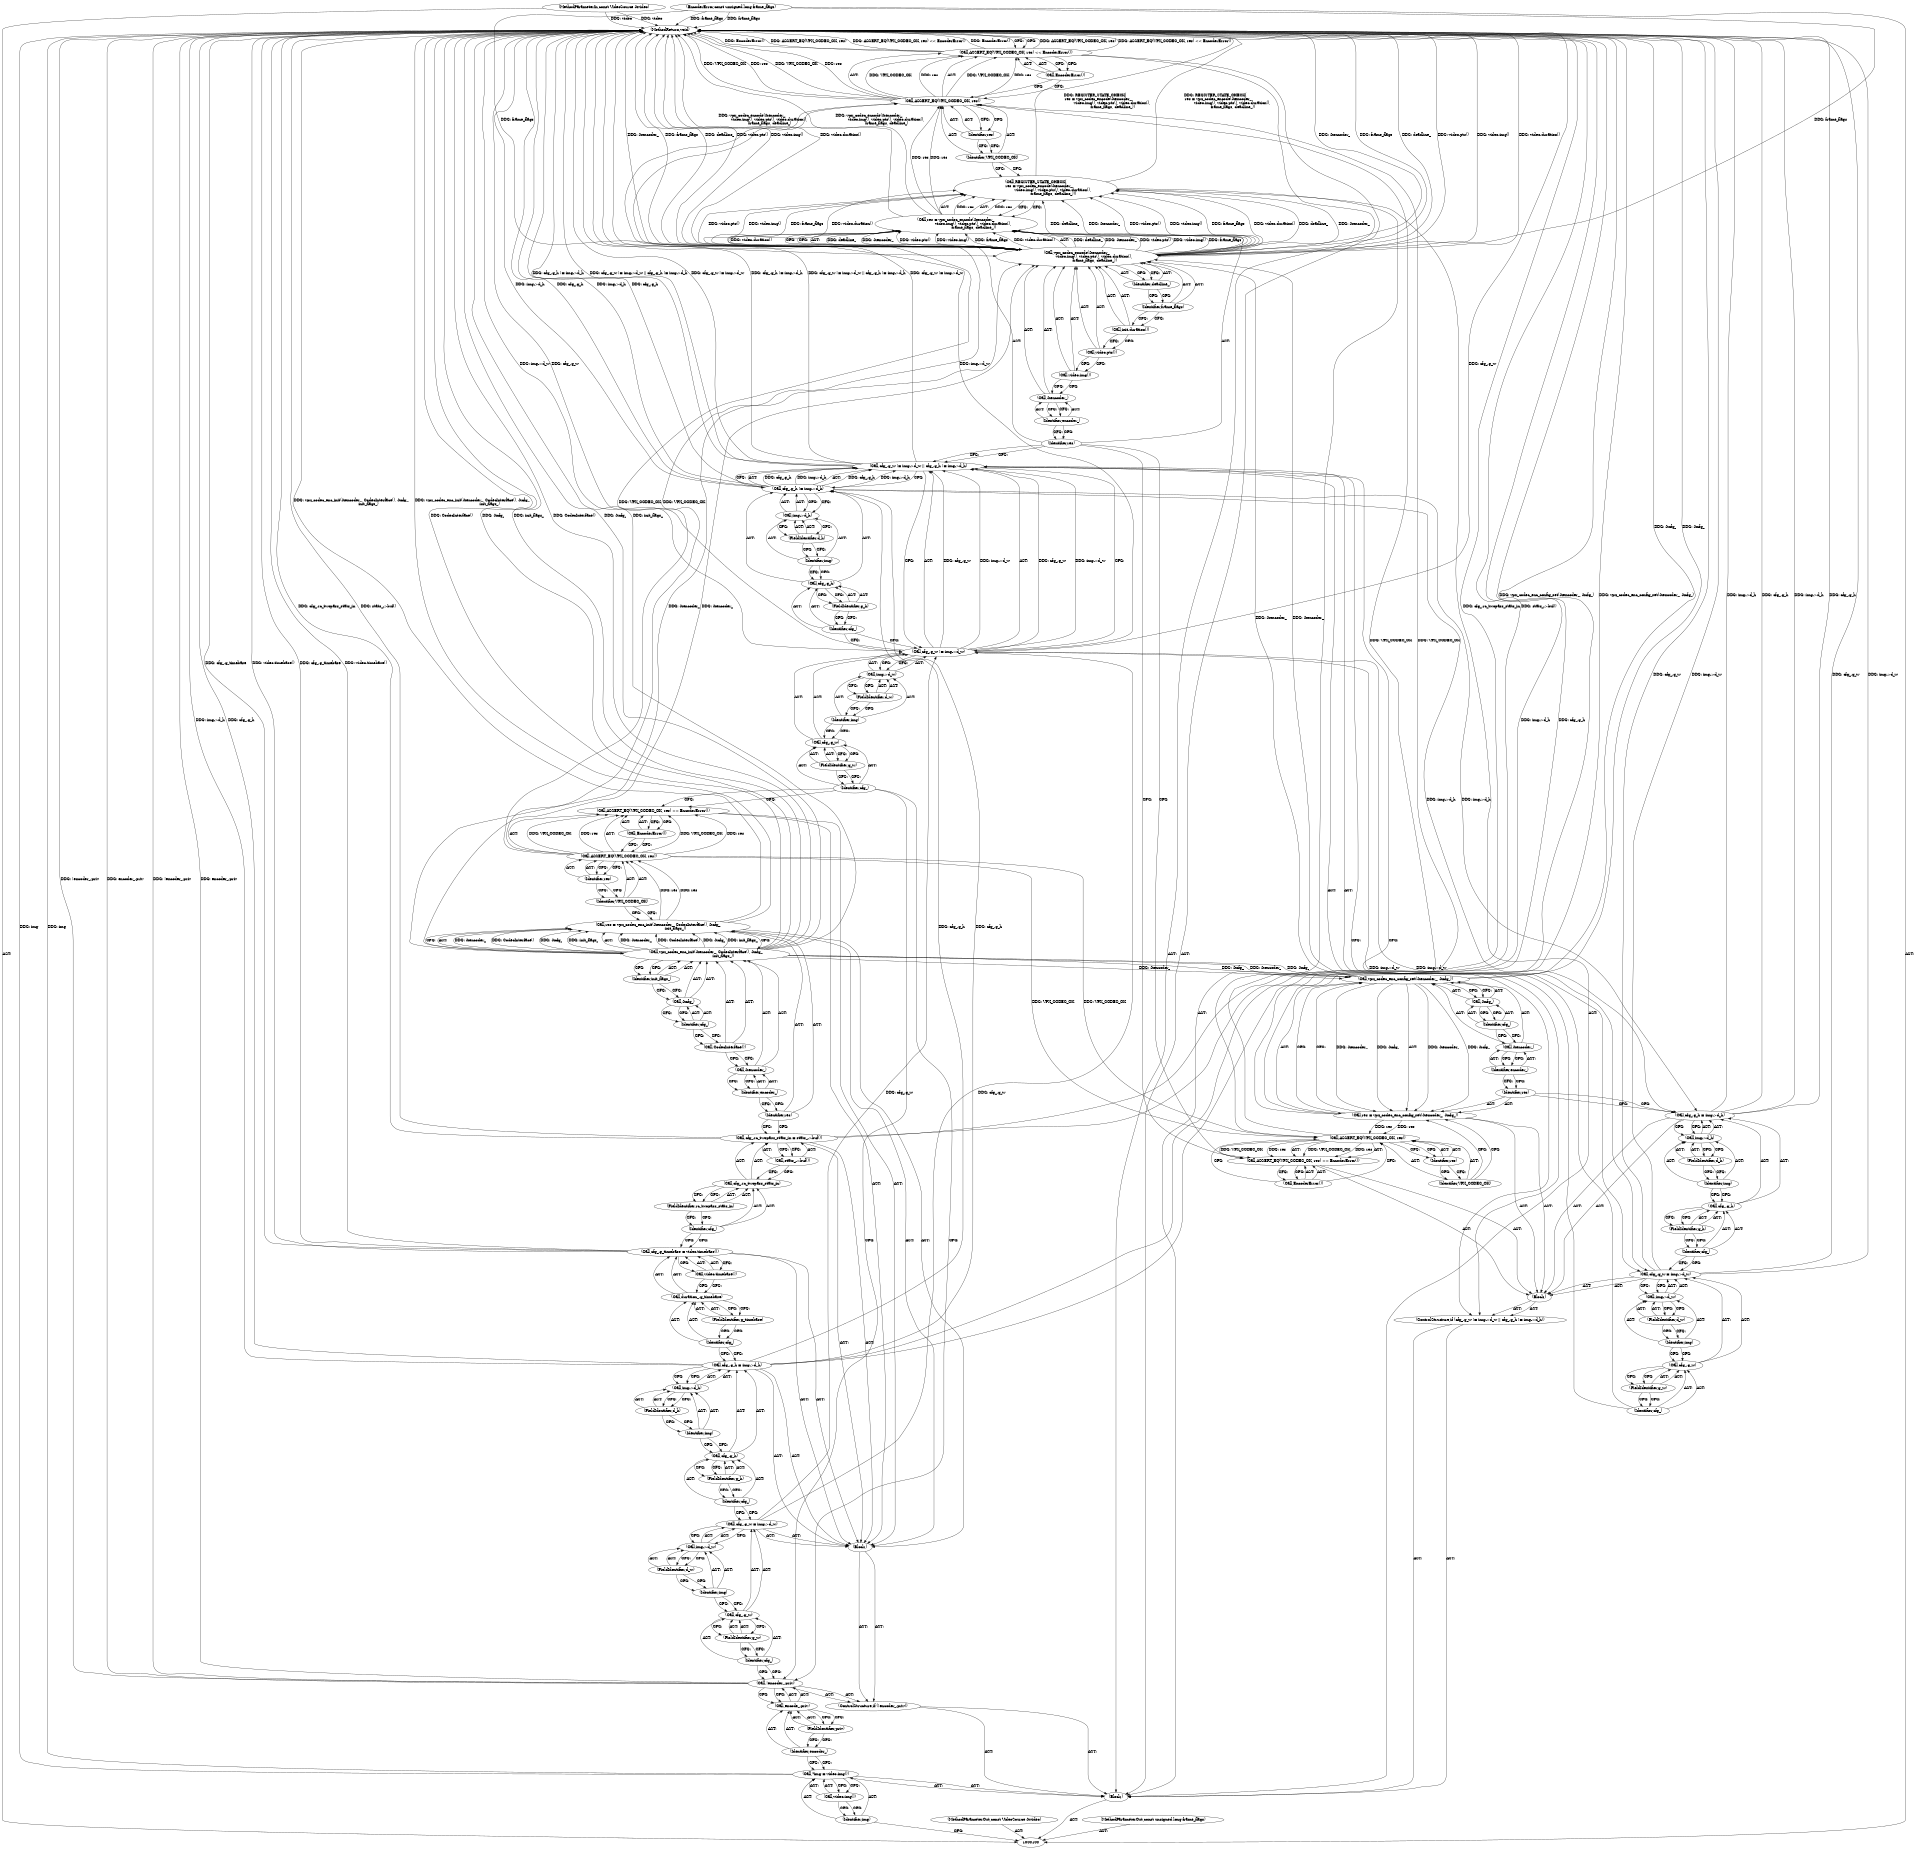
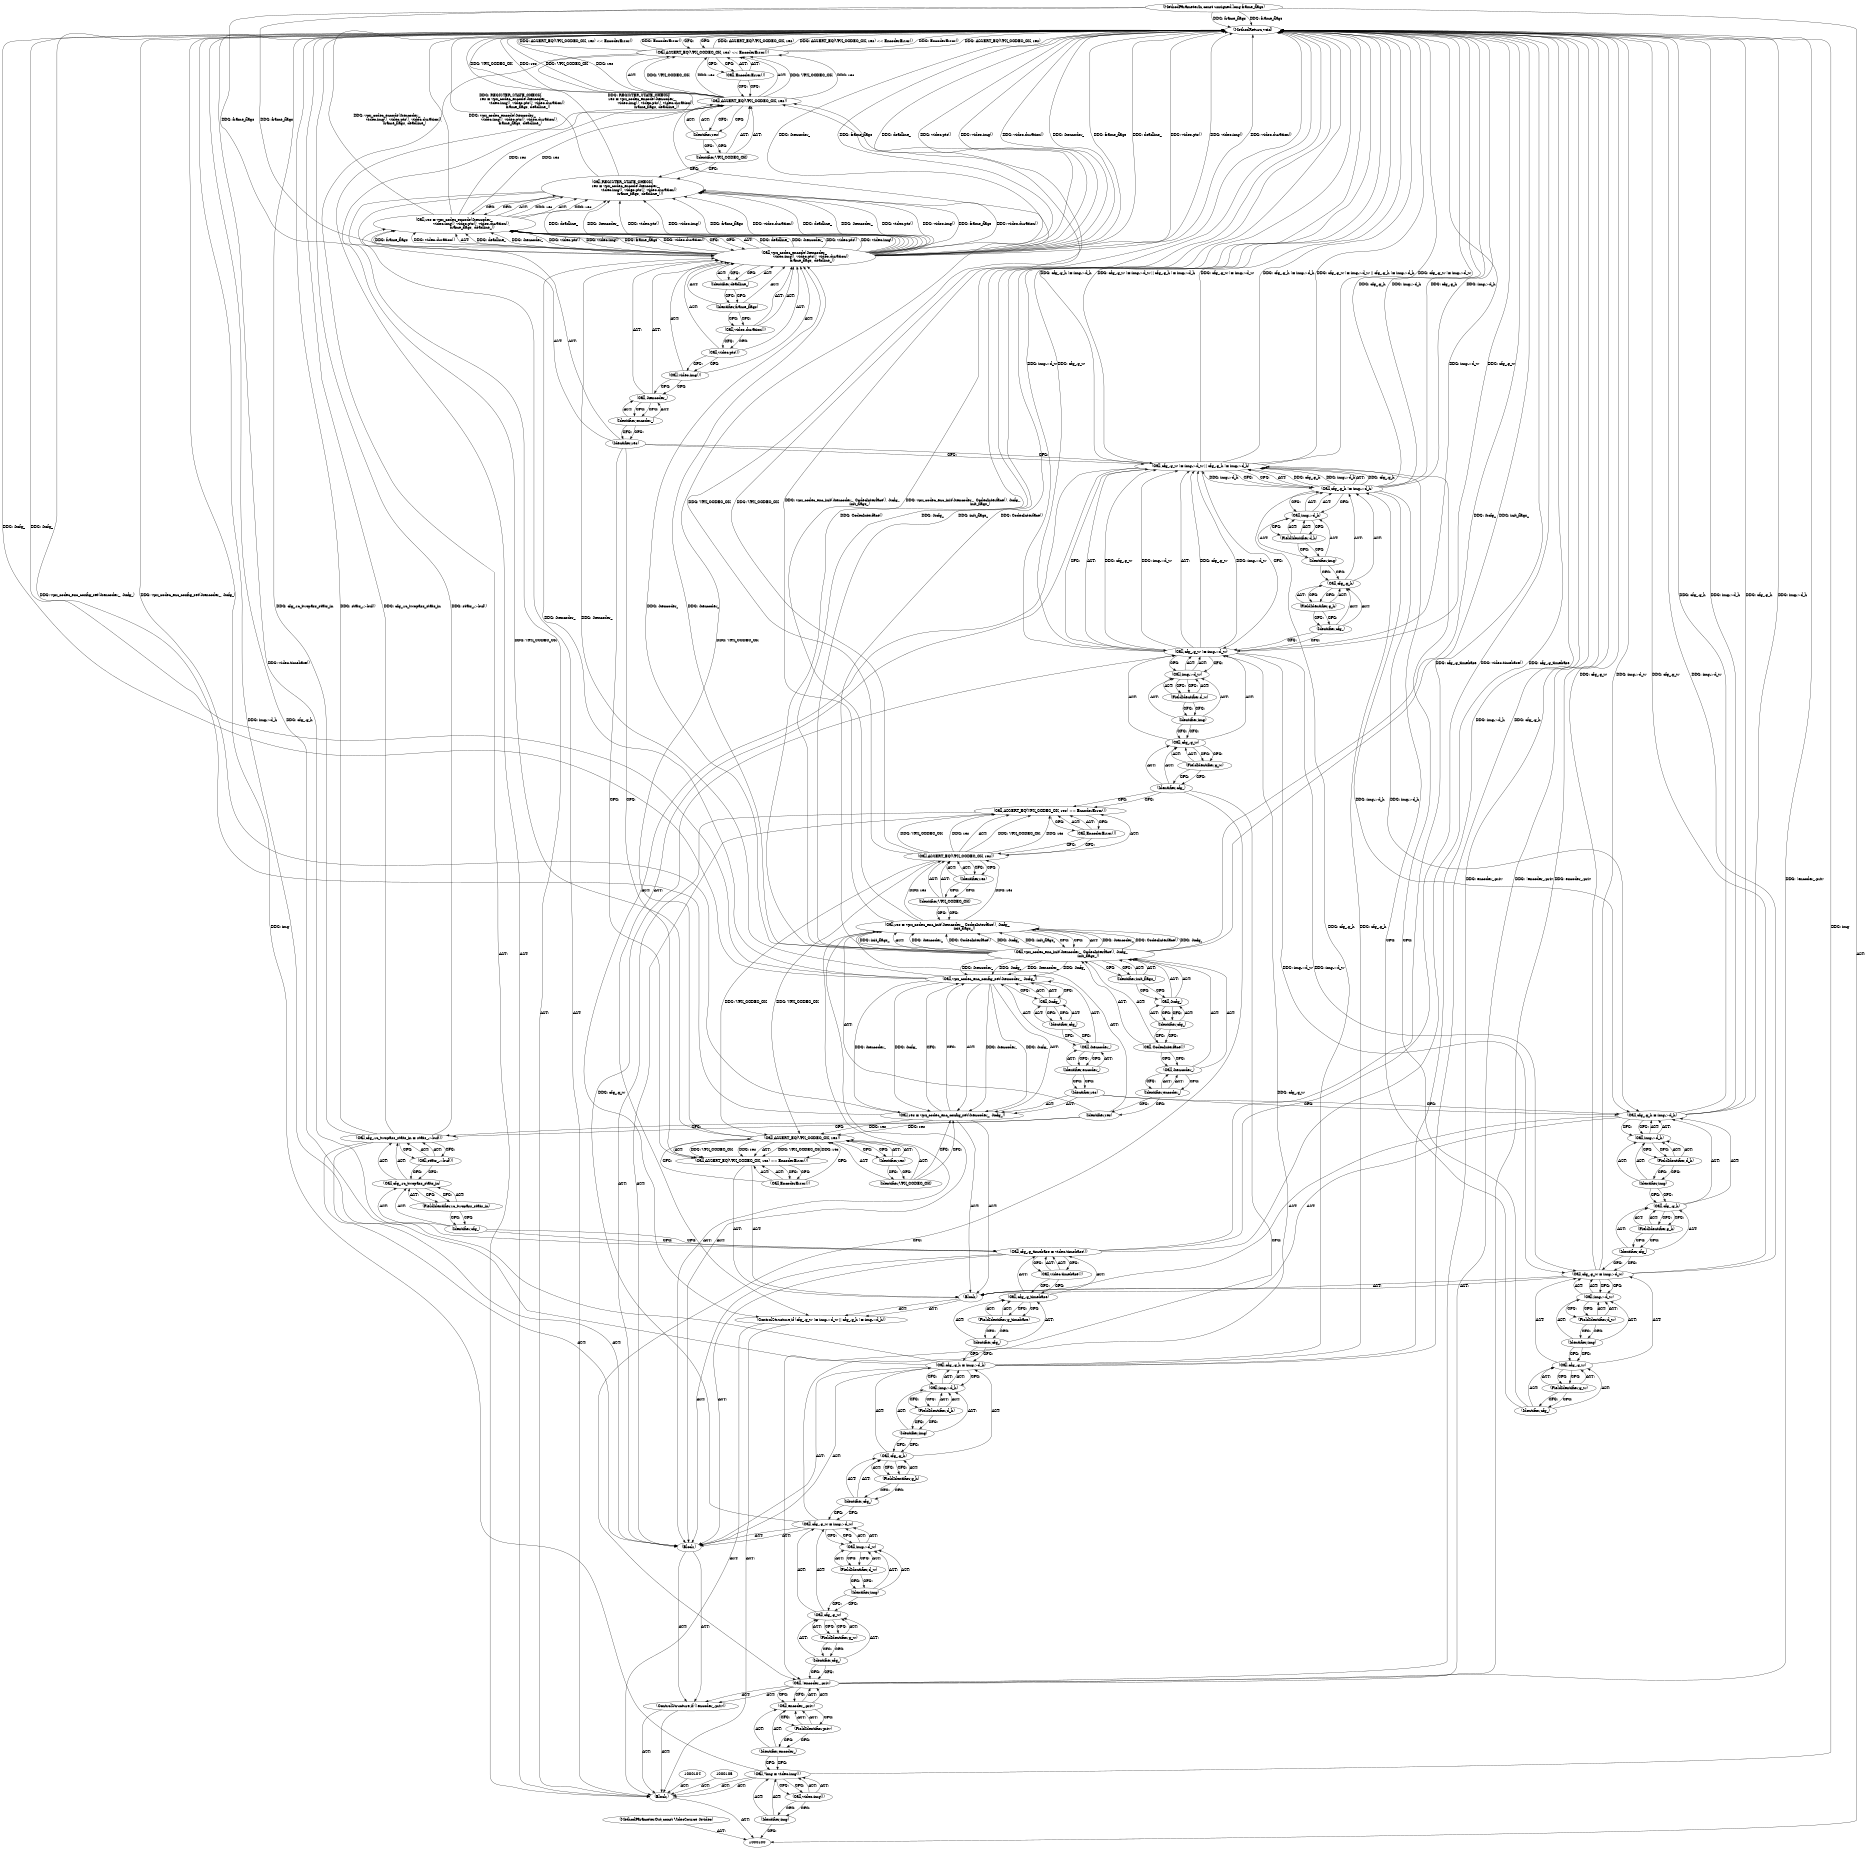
node "(MethodParameterIn,const VideoSource &video)": removed
node "(EncoderError,const unsigned long frame_flags)": label "(EncoderError,const unsigned long frame_flags)" -> "(MethodParameterIn,const unsigned long frame_flags)"
node "(Call,init.duration())": label "(Call,init.duration())" -> "(Call,video.duration())"
node "(Call,duration_.g_timebase)": label "(Call,duration_.g_timebase)" -> "(Call,cfg_.g_timebase)"
node "(Call,encode_.priv)": label "(Call,encode_.priv)" -> "(Call,encoder_.priv)"
node "1000104": added
node "1000105": added
node "(MethodParameterOut,const unsigned long frame_flags)": removed
